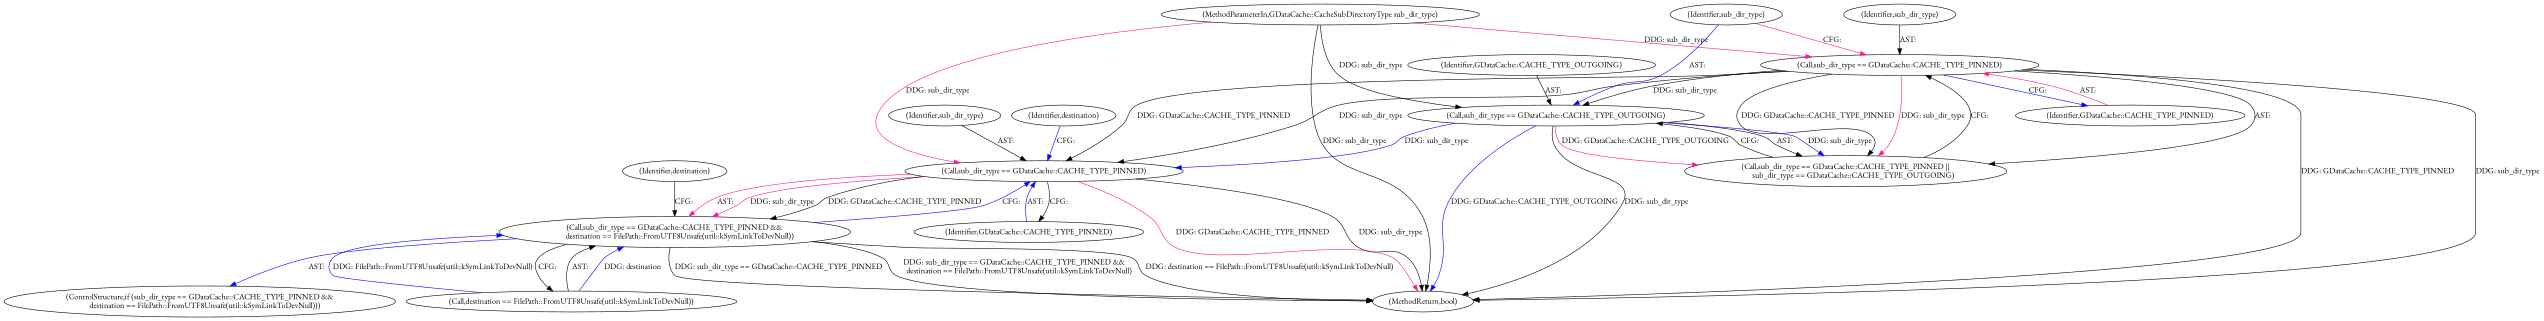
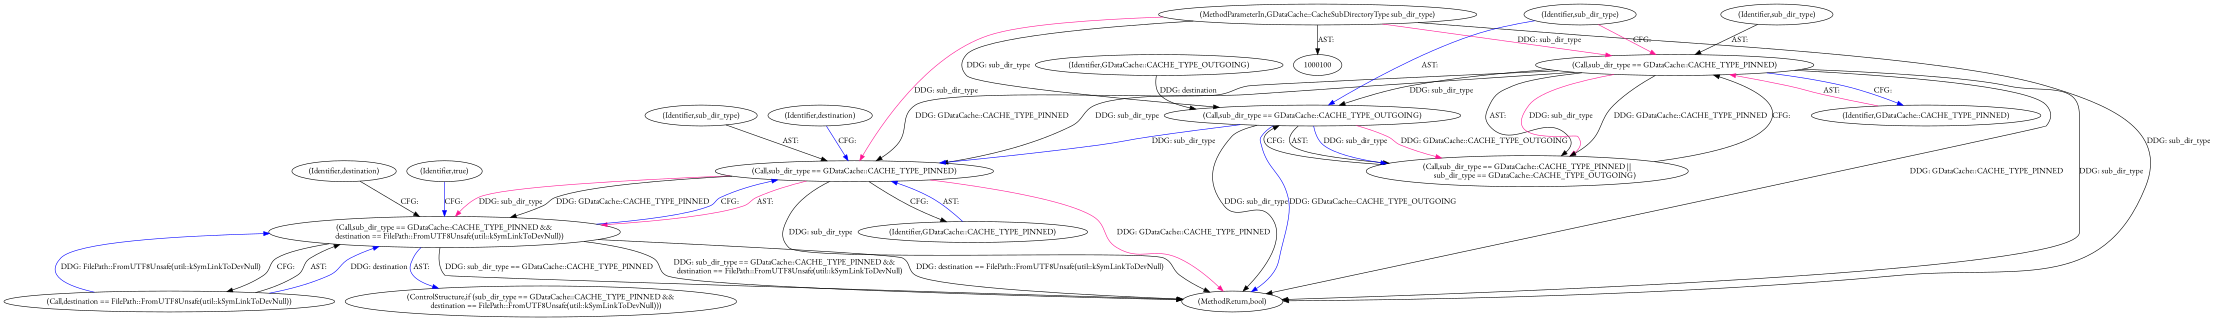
node "1000100": added
edge "(Identifier,GDataCache::CACHE_TYPE_OUTGOING)" -> "(Call,sub_dir_type == GDataCache::CACHE_TYPE_OUTGOING)": label "AST: " -> "DDG: destination"
node "(Identifier,true)": added
